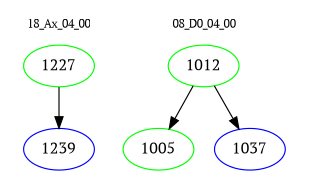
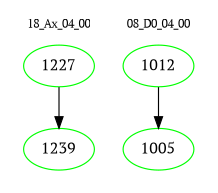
node "1239": color blue -> green
node "1037": removed
